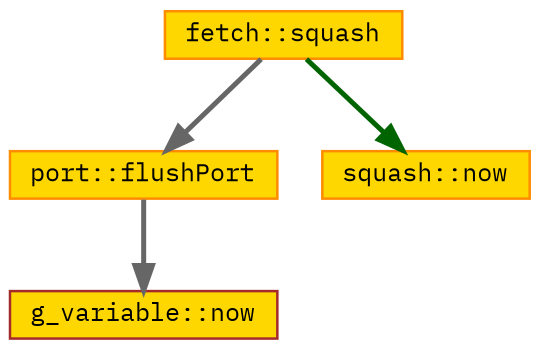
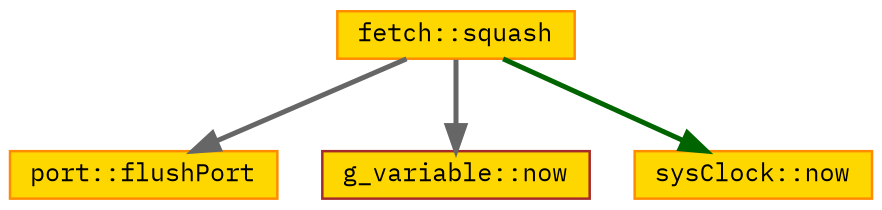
node "squash::now": label "squash::now" -> "sysClock::now"
edge "port::flushPort" -> "g_variable::now": now "fetch::squash" -> "g_variable::now"
